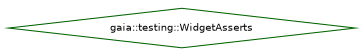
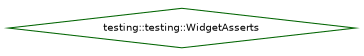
node "gaia::testing::WidgetAsserts": label "gaia::testing::WidgetAsserts" -> "testing::testing::WidgetAsserts"
